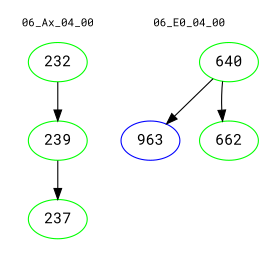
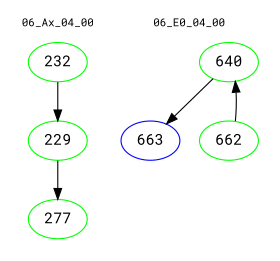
edge "640" -> "662": reversed
node "239": label "239" -> "229"
node "963": label "963" -> "663"
node "237": label "237" -> "277"
